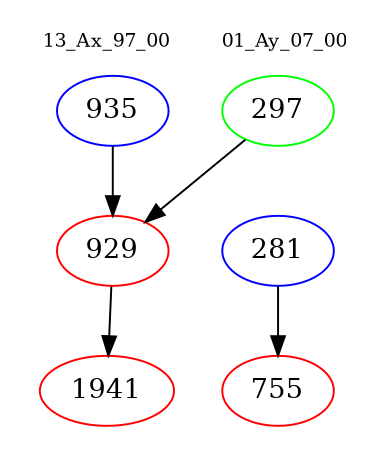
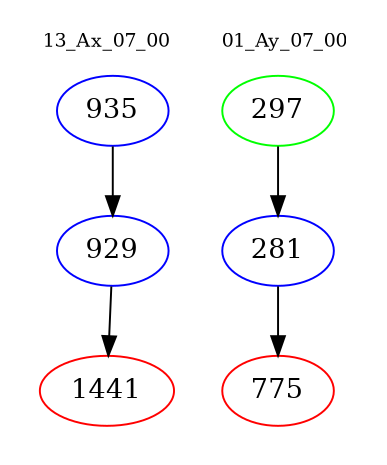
cluster "13_Ax_97_00": label "13_Ax_97_00" -> "13_Ax_07_00"
edge "297" -> "929": now "297" -> "281"
node "929": color red -> blue
node "1941": label "1941" -> "1441"
node "755": label "755" -> "775"
